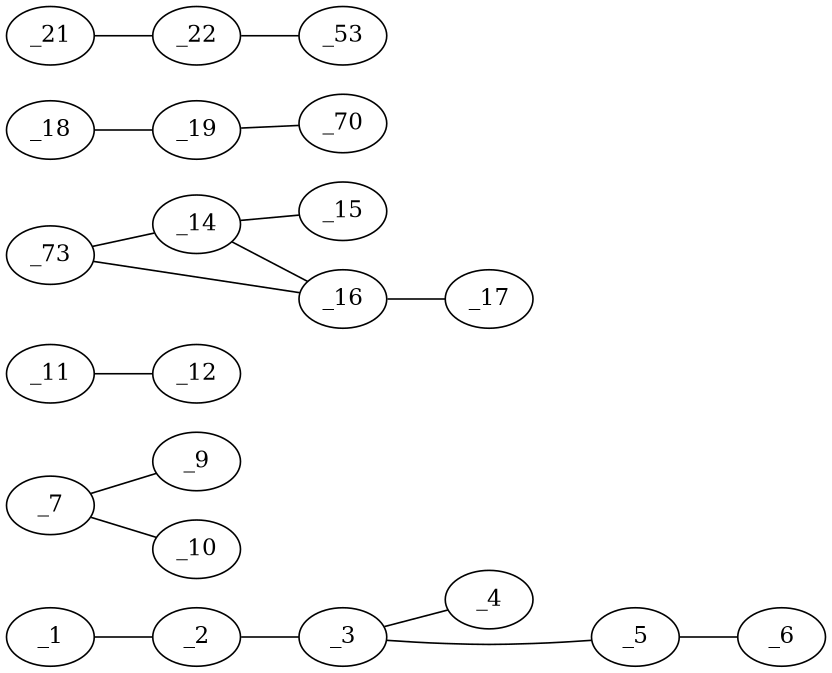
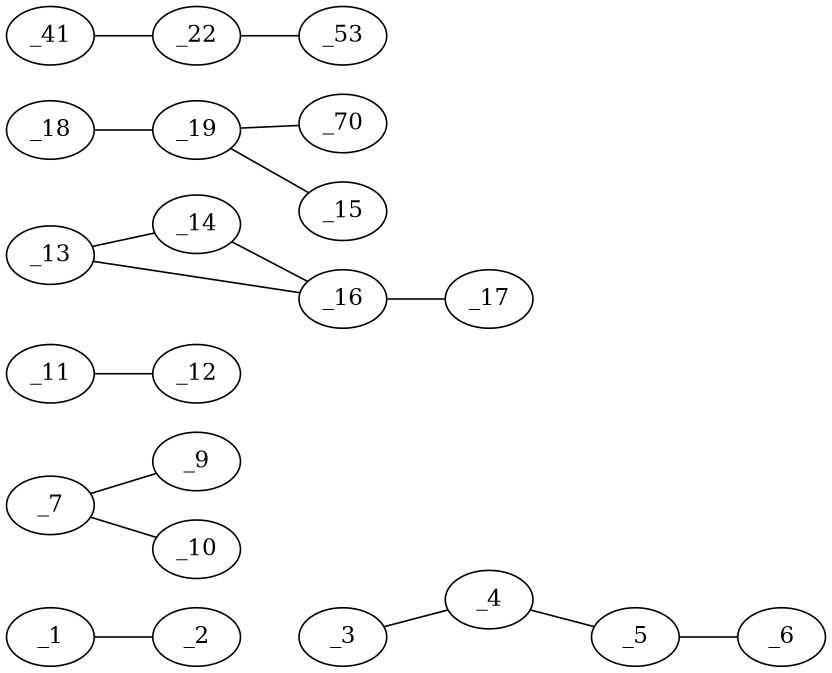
node "_21": label "_21" -> "_41"
edge "_15" -- "_14": now "_15" -- "_19"
node "_73": label "_73" -> "_13"
edge "_2" -- "_3": removed
edge "_3" -- "_5": now "_4" -- "_5"
